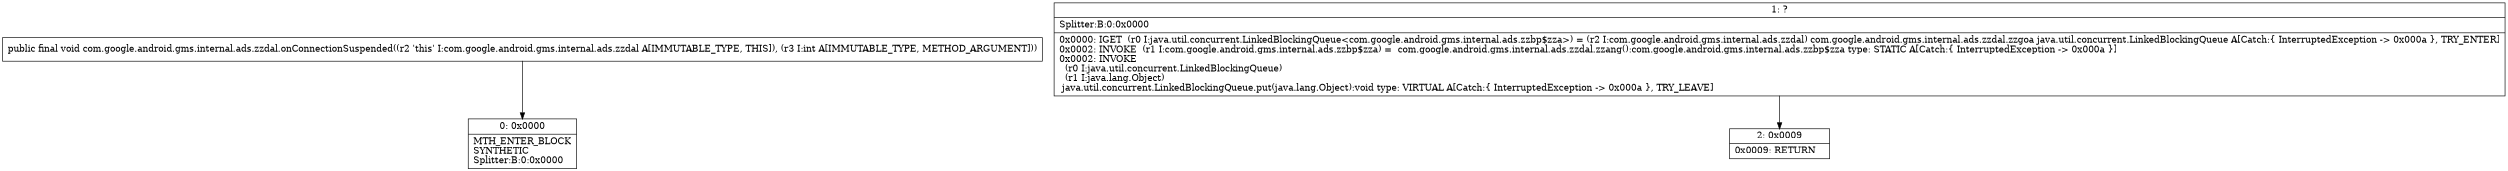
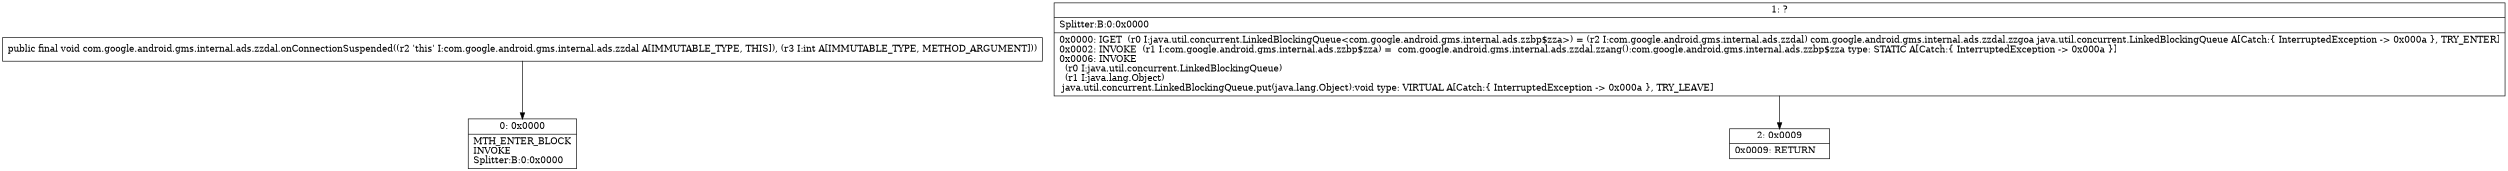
node "1: ?": text "0x0002: INVOKE" -> "0x0006: INVOKE"
node "0: 0x0000": text "SYNTHETIC" -> "INVOKE"
